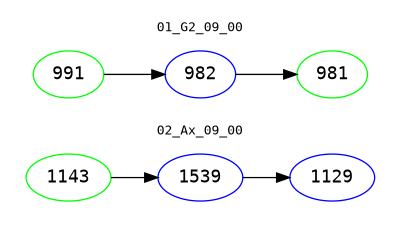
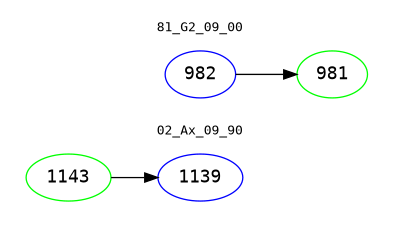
cluster "01_G2_09_00": label "01_G2_09_00" -> "81_G2_09_00"
node "991": removed
cluster "02_Ax_09_00": label "02_Ax_09_00" -> "02_Ax_09_90"
node "1539": label "1539" -> "1139"
node "1129": removed
